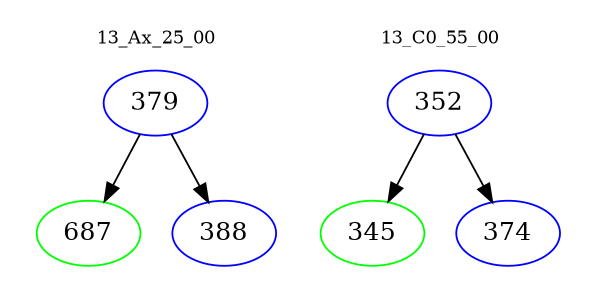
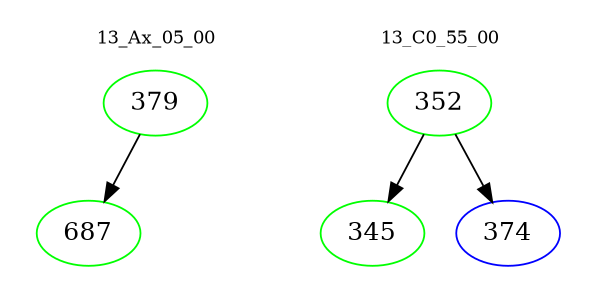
cluster "13_Ax_25_00": label "13_Ax_25_00" -> "13_Ax_05_00"
node "379": color blue -> green
node "352": color blue -> green
node "388": removed
